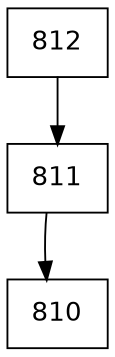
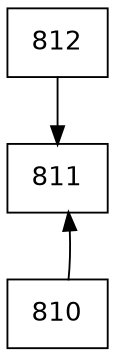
edge "811" -> "810": reversed
